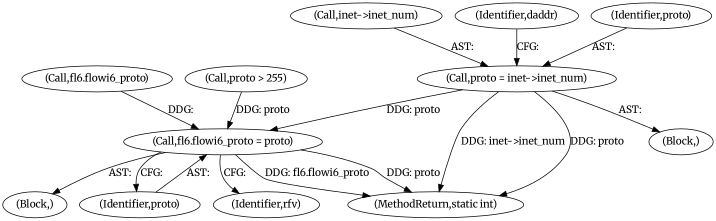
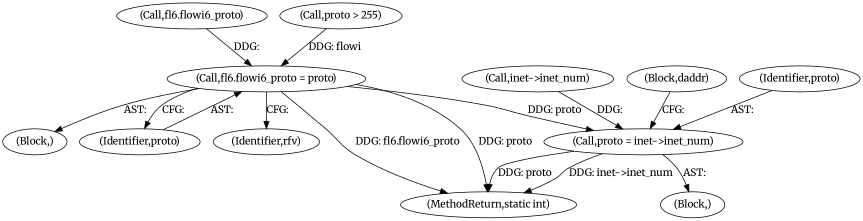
node "(Identifier,daddr)": label "(Identifier,daddr)" -> "(Block,daddr)"
edge "(Call,inet->inet_num)" -> "(Call,proto = inet->inet_num)": label "AST: " -> "DDG: "
edge "(Call,proto = inet->inet_num)" -> "(Call,fl6.flowi6_proto = proto)": reversed
edge "(Call,proto > 255)" -> "(Call,fl6.flowi6_proto = proto)": label "DDG: proto" -> "DDG: flowi"
